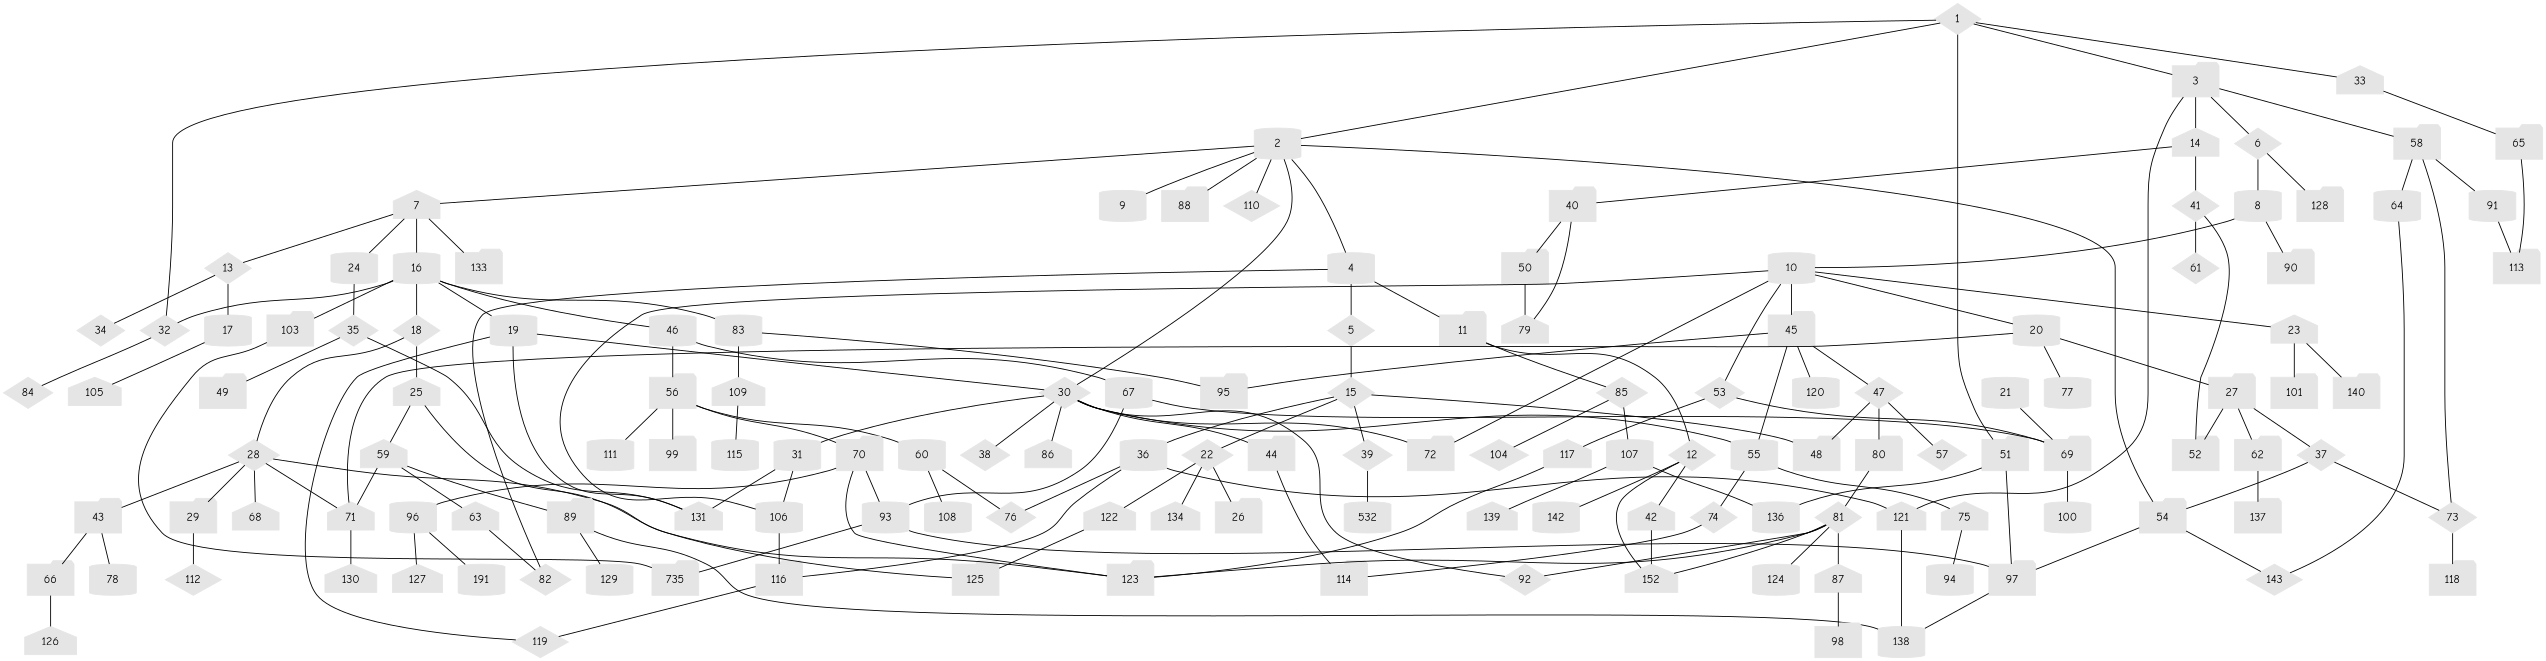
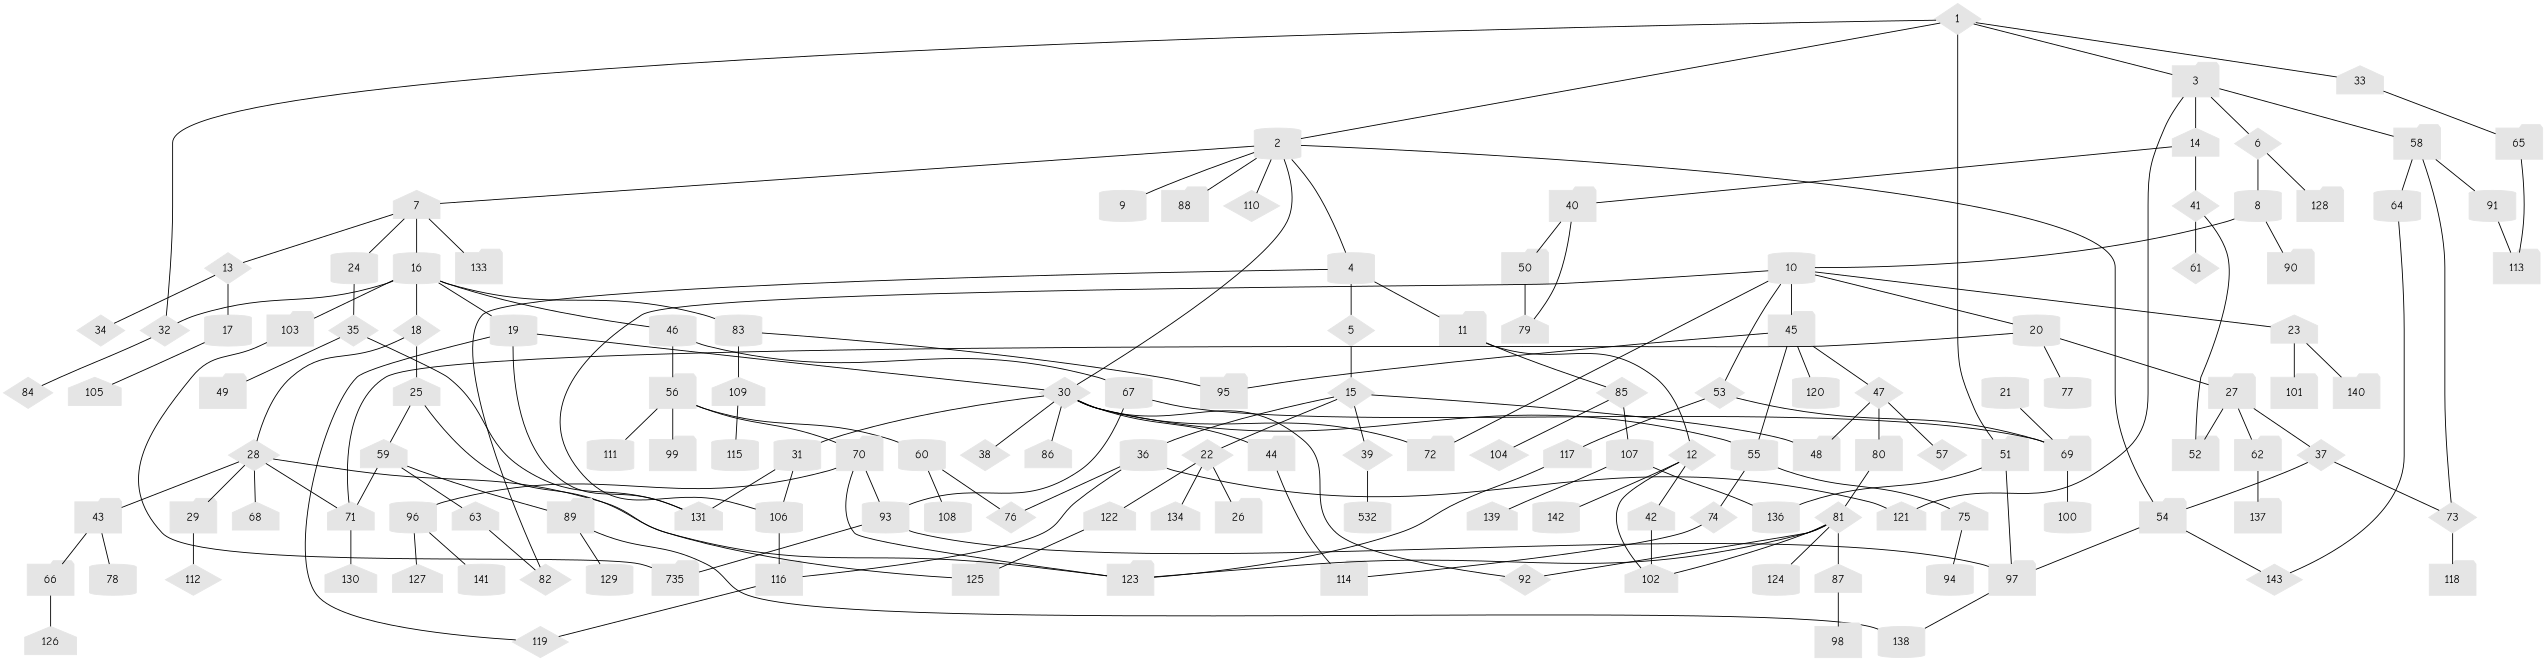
edge "121" -- "138": removed
node "191": label "191" -> "141"
node "152": label "152" -> "102"
